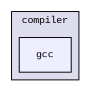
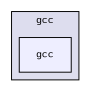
cluster "compiler": label "compiler" -> "gcc"
